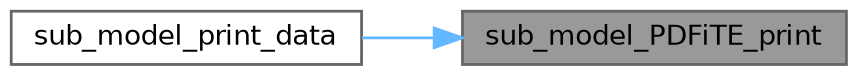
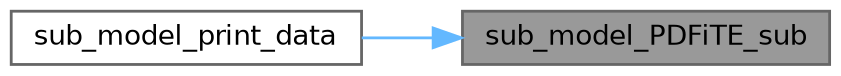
node "sub_model_PDFiTE_print": label "sub_model_PDFiTE_print" -> "sub_model_PDFiTE_sub"
